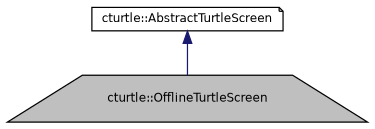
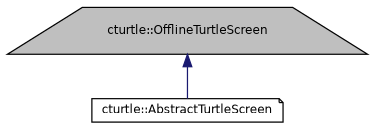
edge "cturtle::OfflineTurtleScreen" -> "cturtle::AbstractTurtleScreen": reversed
